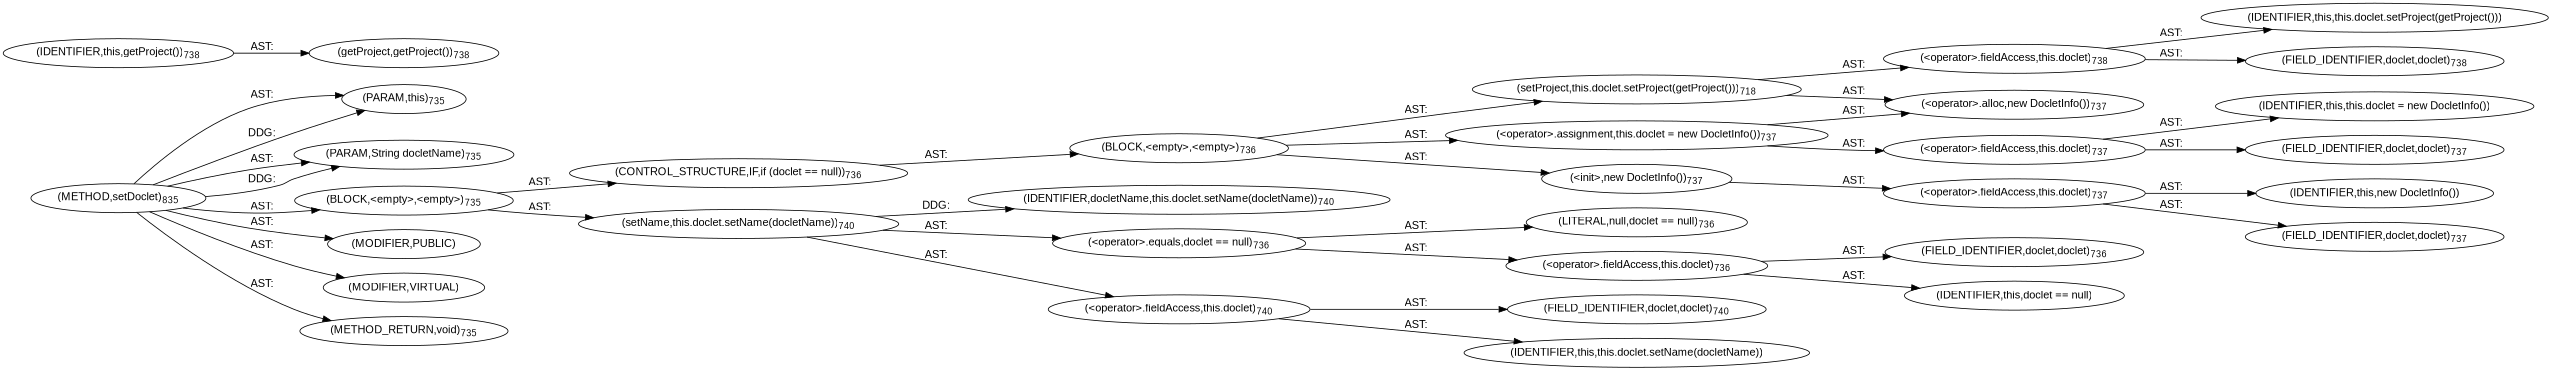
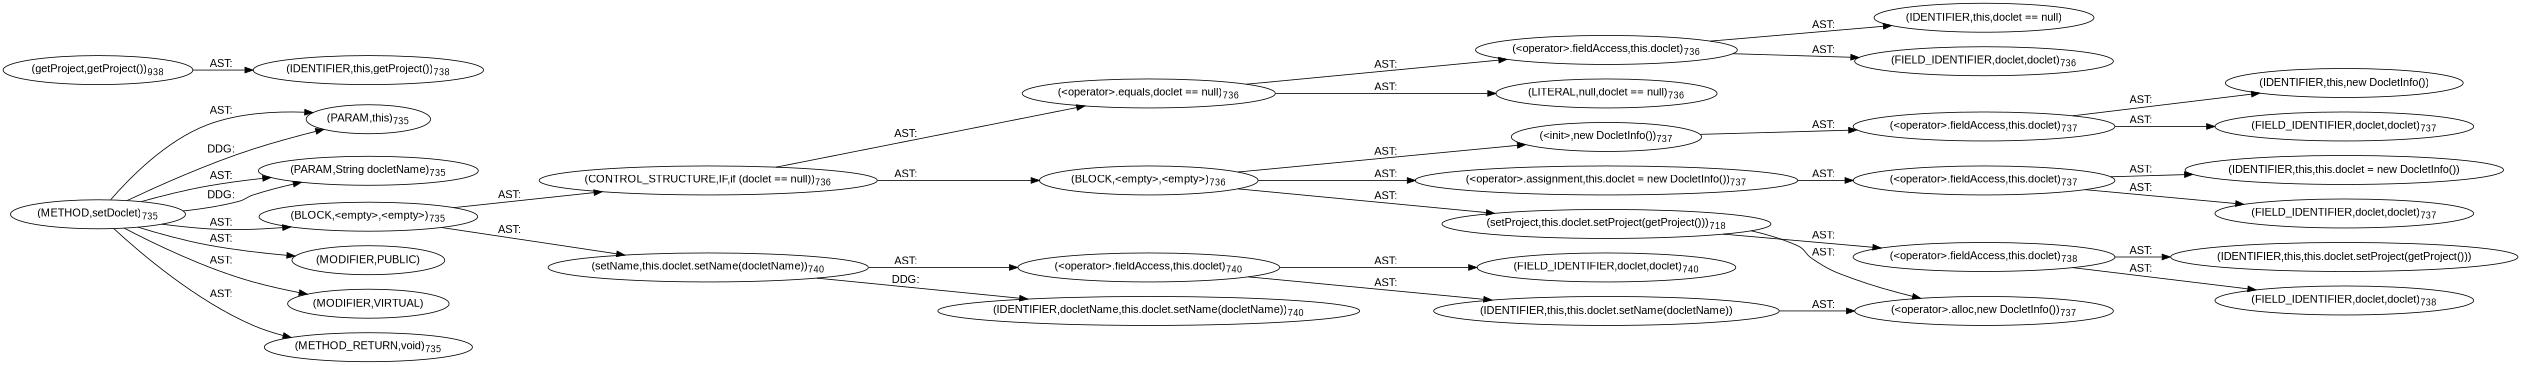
node "(getProject,getProject())": text "738" -> "938"
edge "(IDENTIFIER,this,getProject())" -> "(getProject,getProject())": reversed
edge "(<operator>.assignment,this.doclet = new DocletInfo())" -> "(<operator>.alloc,new DocletInfo())": now "(IDENTIFIER,this,this.doclet.setName(docletName))" -> "(<operator>.alloc,new DocletInfo())"
node "(METHOD,setDoclet)": text "835" -> "735"
edge "(setName,this.doclet.setName(docletName))" -> "(<operator>.equals,doclet == null)": now "(CONTROL_STRUCTURE,IF,if (doclet == null))" -> "(<operator>.equals,doclet == null)"
